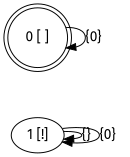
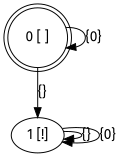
edge "0 [ ]" -> "1 [!]": added, label "{}"
